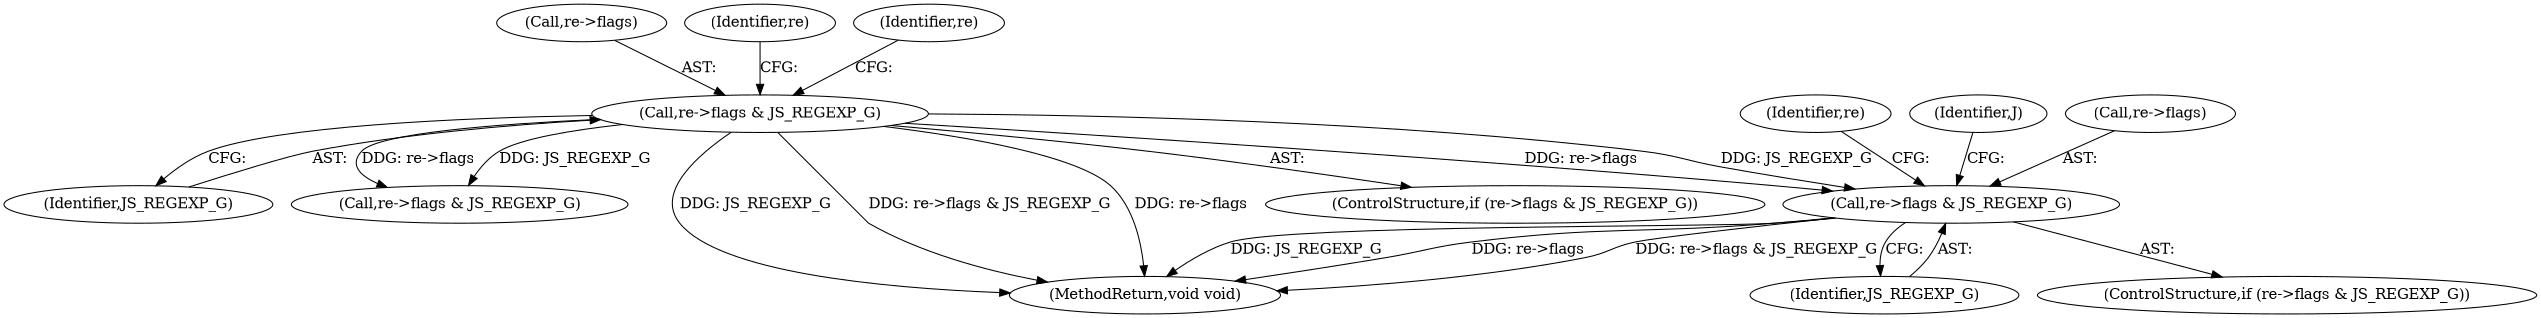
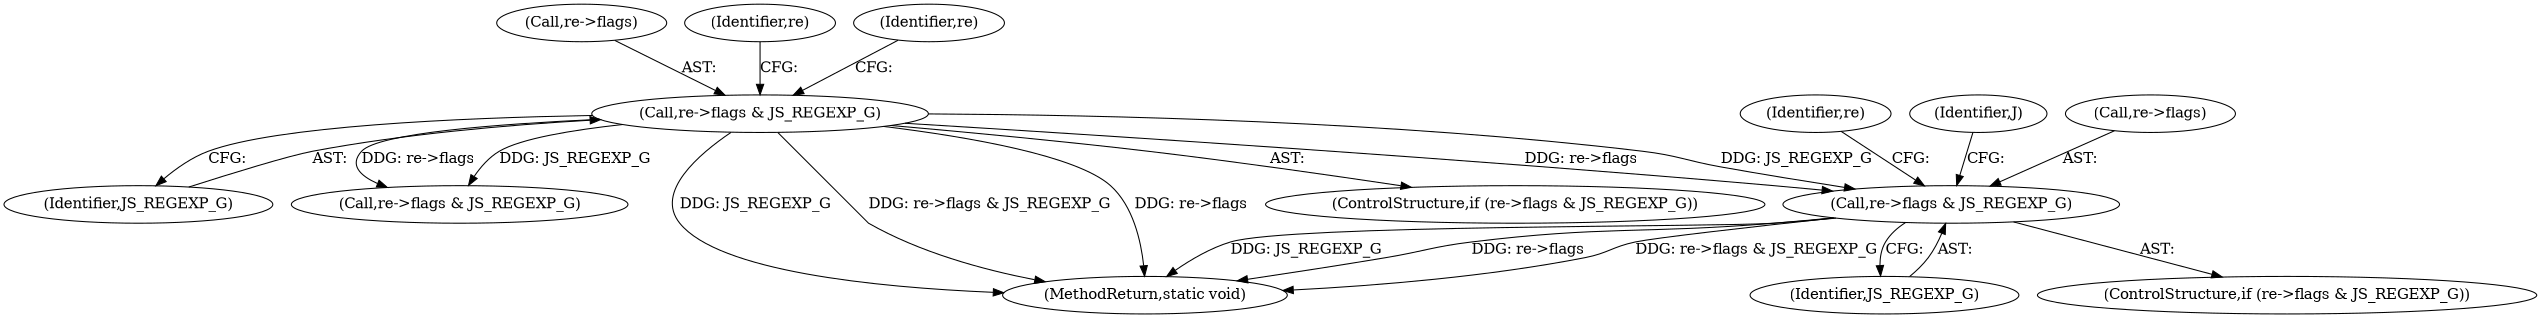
node "(MethodReturn,void void)": label "(MethodReturn,void void)" -> "(MethodReturn,static void)"
